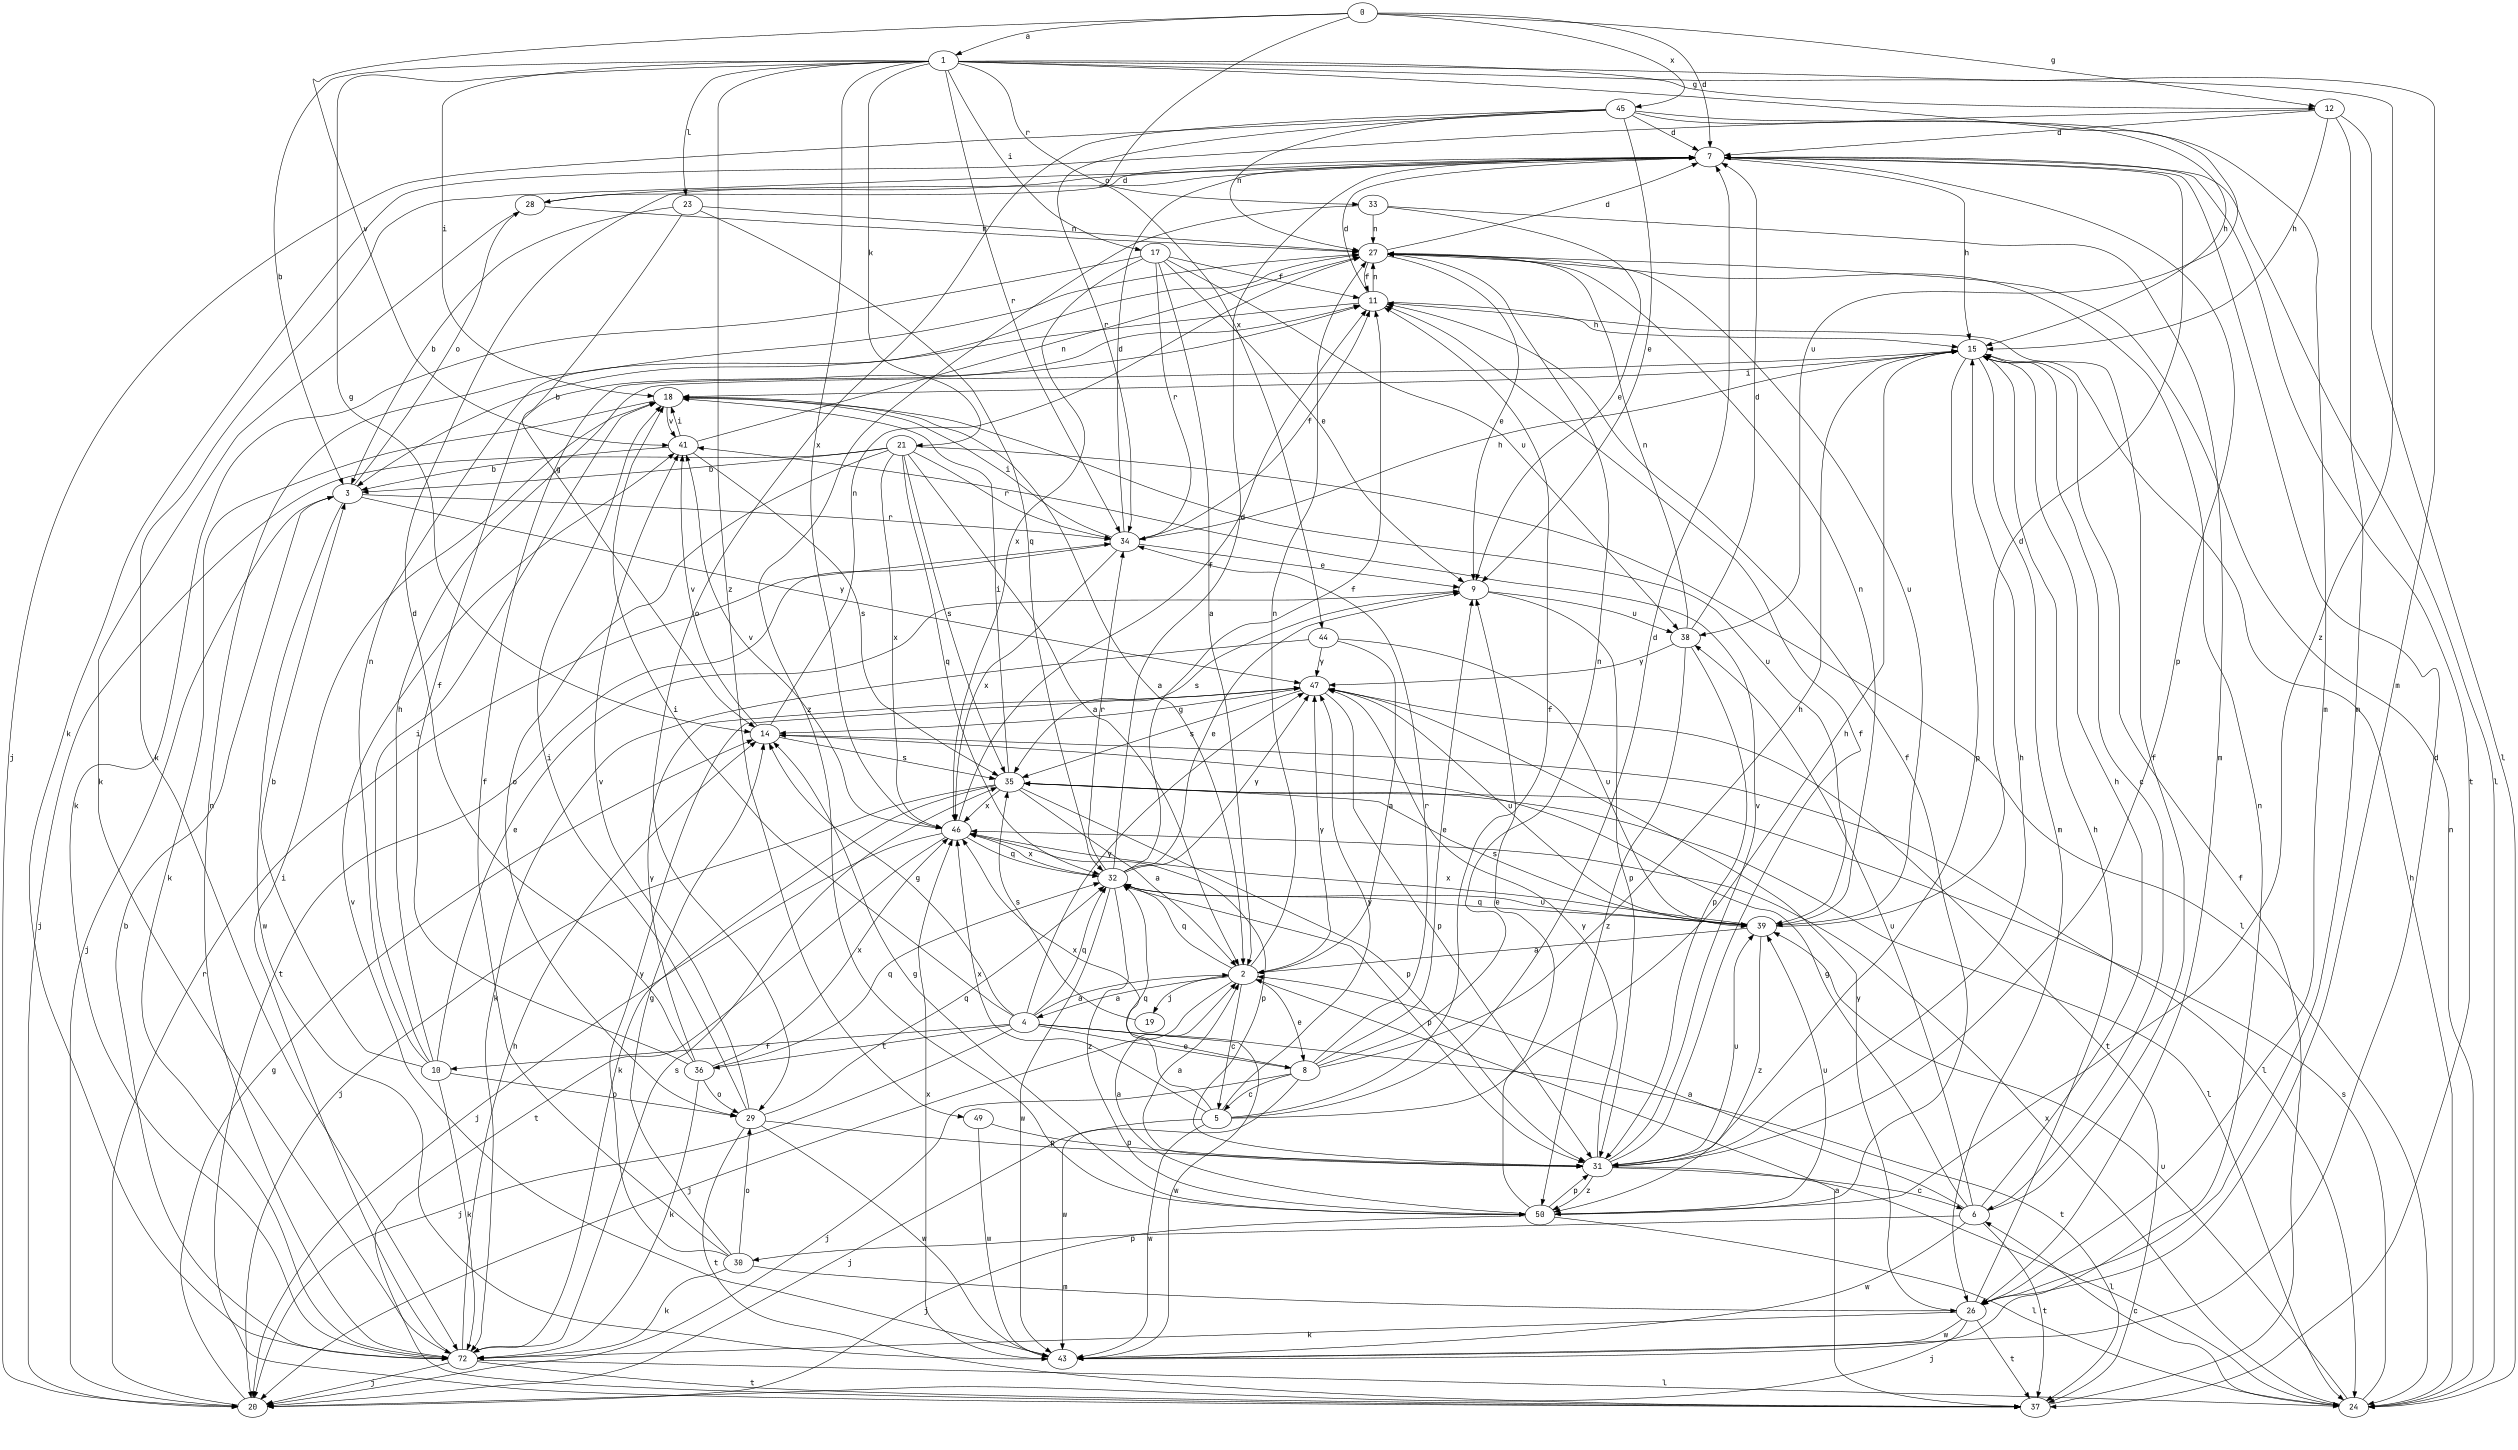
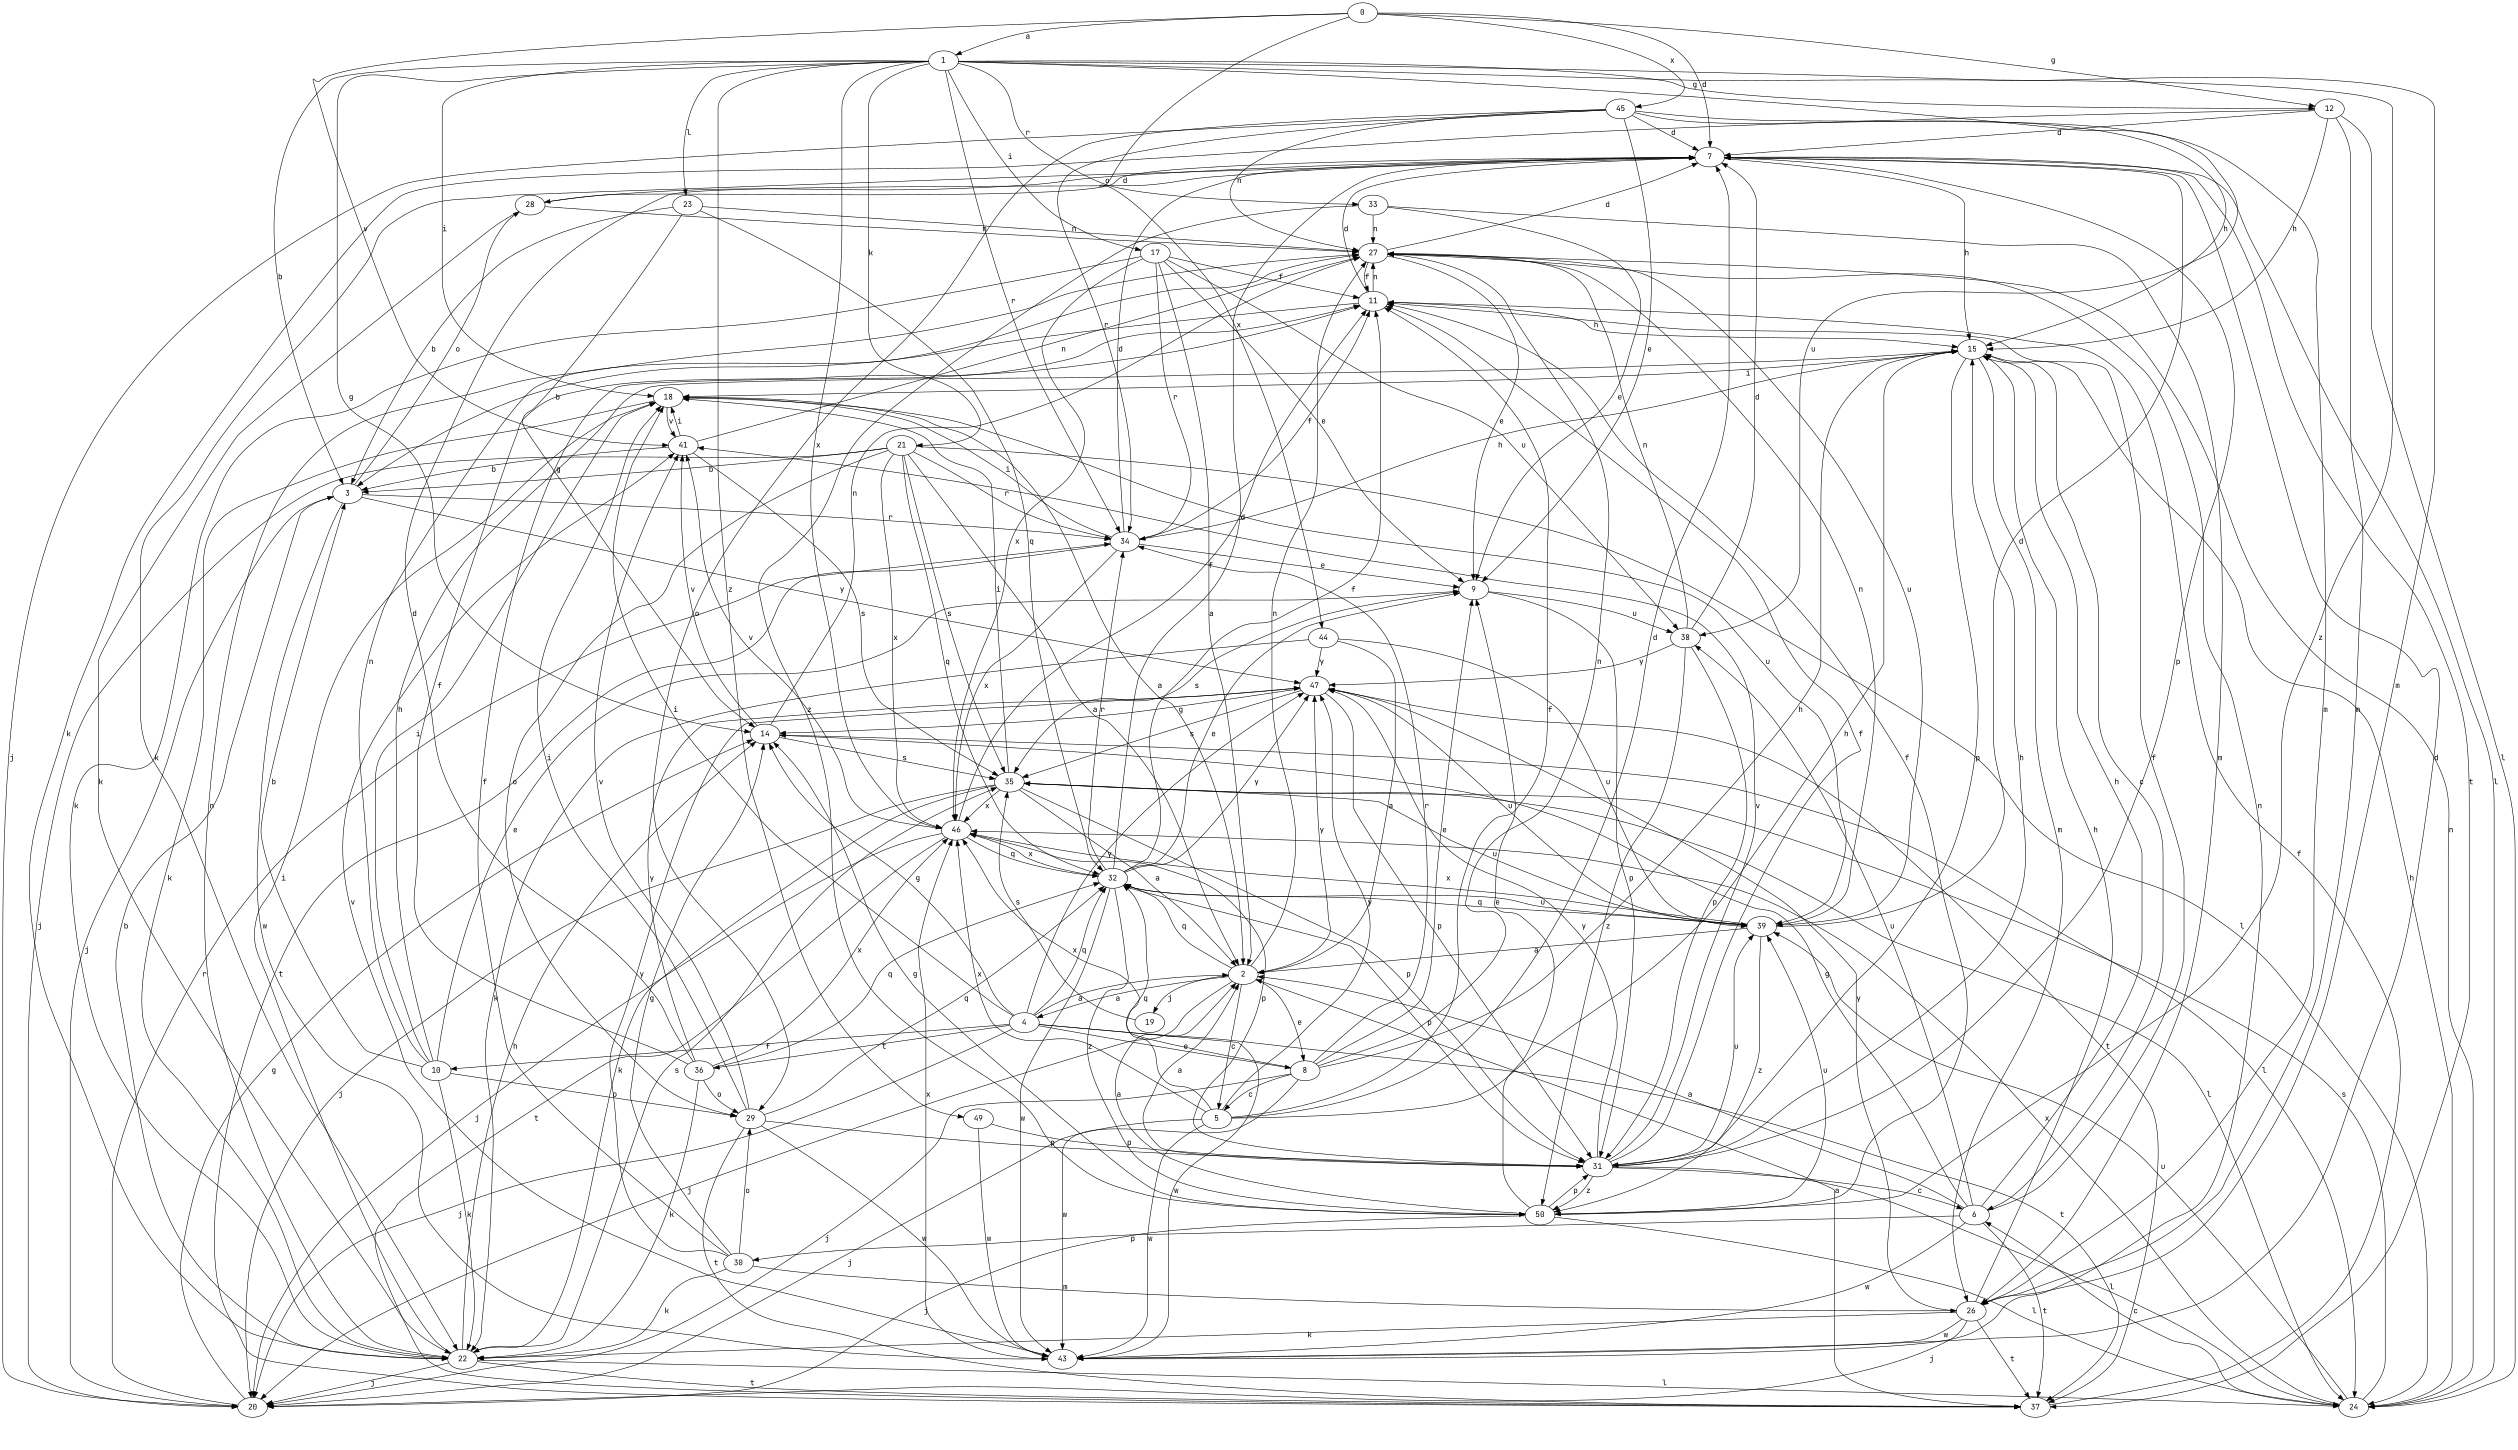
edge "39" -> "35": label "s" -> "u"
edge "37" -> "15": now "37" -> "11"
node "72": label "72" -> "22"
